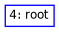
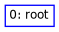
node "4: root": label "4: root" -> "0: root"
